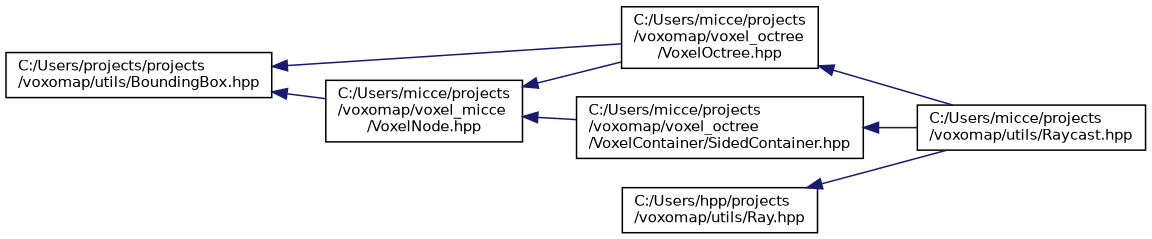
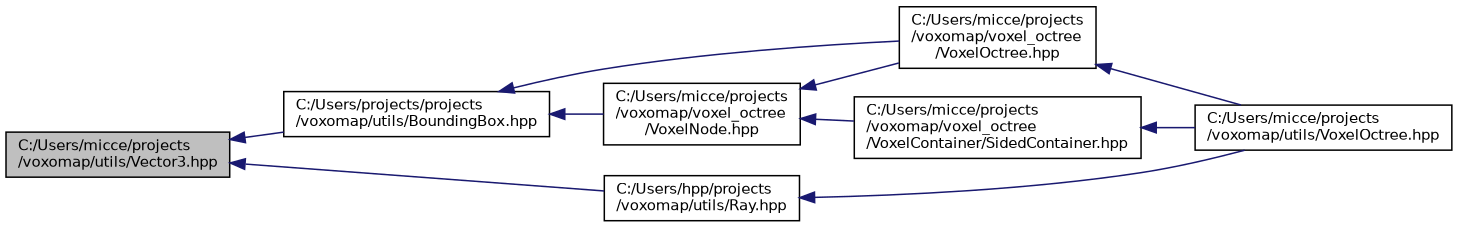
node "C:/Users/micce/projects /voxomap/voxel_micce /VoxelNode.hpp": label "C:/Users/micce/projects /voxomap/voxel_micce /VoxelNode.hpp" -> "C:/Users/micce/projects /voxomap/voxel_octree /VoxelNode.hpp"
node "C:/Users/micce/projects /voxomap/utils/Raycast.hpp": label "C:/Users/micce/projects /voxomap/utils/Raycast.hpp" -> "C:/Users/micce/projects /voxomap/utils/VoxelOctree.hpp"
node "C:/Users/micce/projects /voxomap/utils/Vector3.hpp": added
